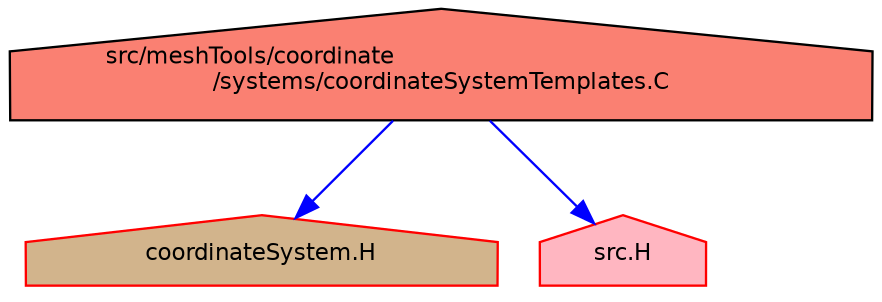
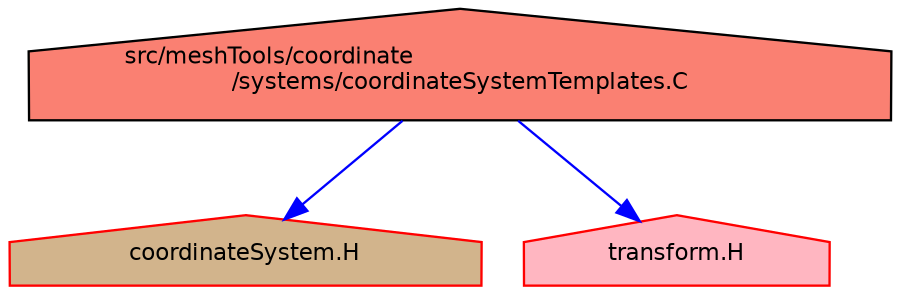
node "src.H": label "src.H" -> "transform.H"
